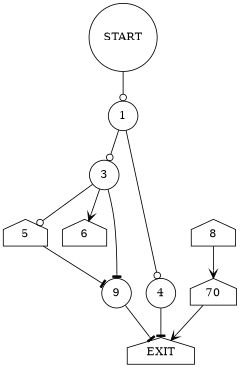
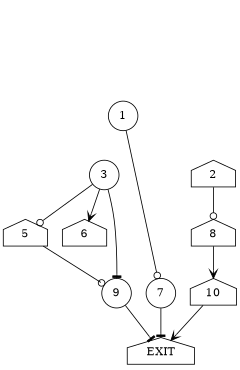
node "START": removed
edge "1" -> "3": removed
node "2": added
edge "5" -> "9": arrowhead tee -> odot
node "4": label "4" -> "7"
node "70": label "70" -> "10"
